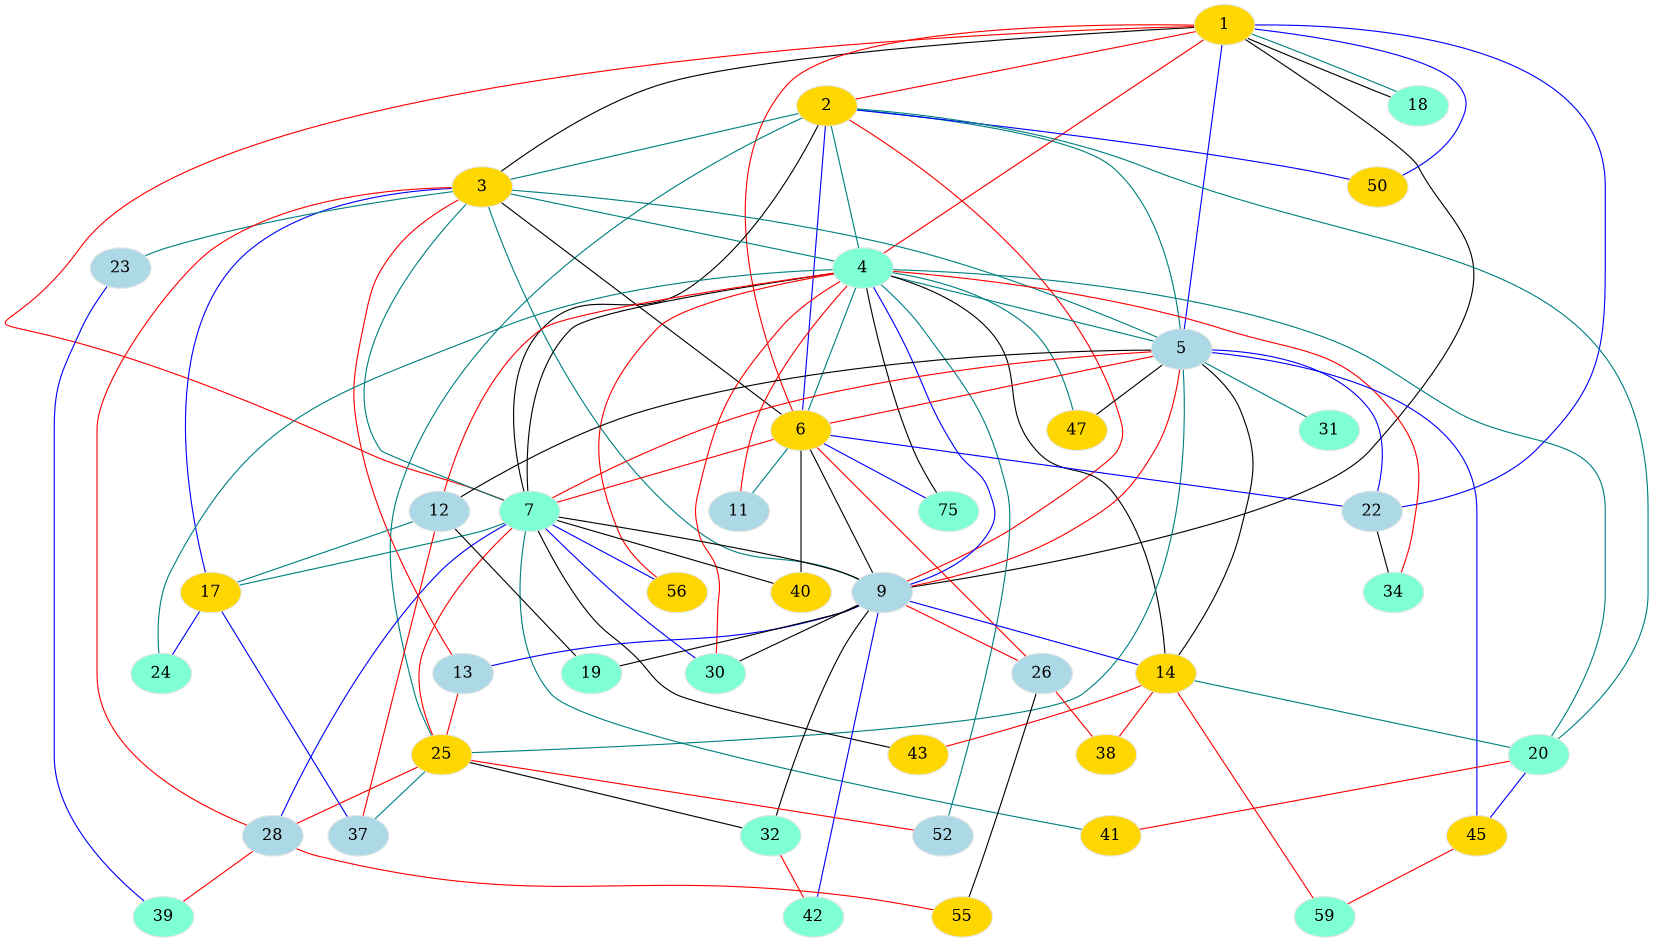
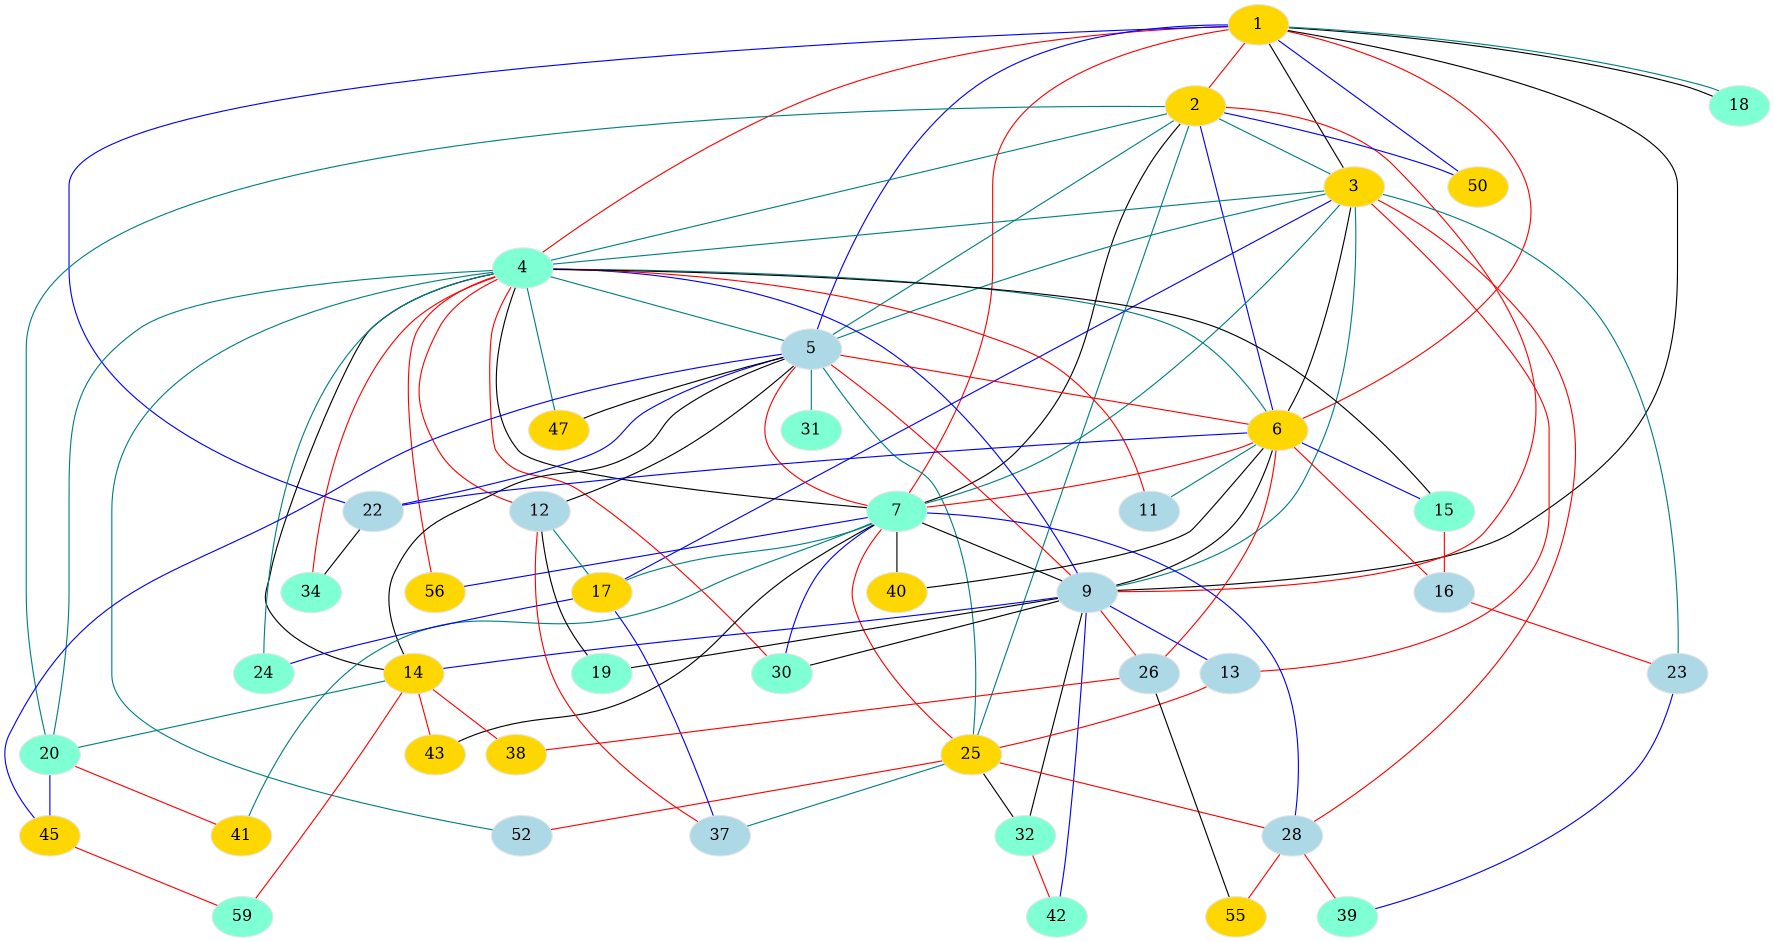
node "75": label "75" -> "15"
node "16": added
